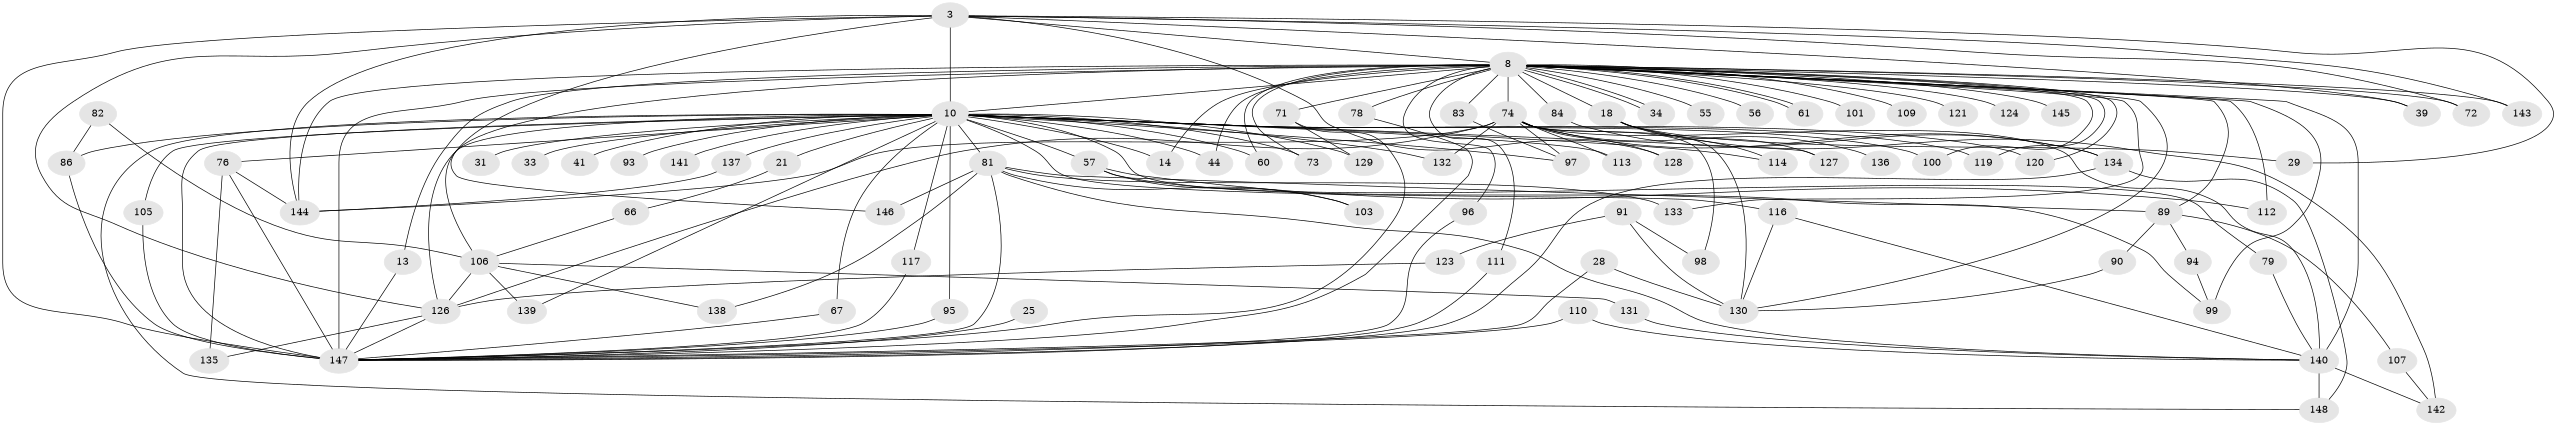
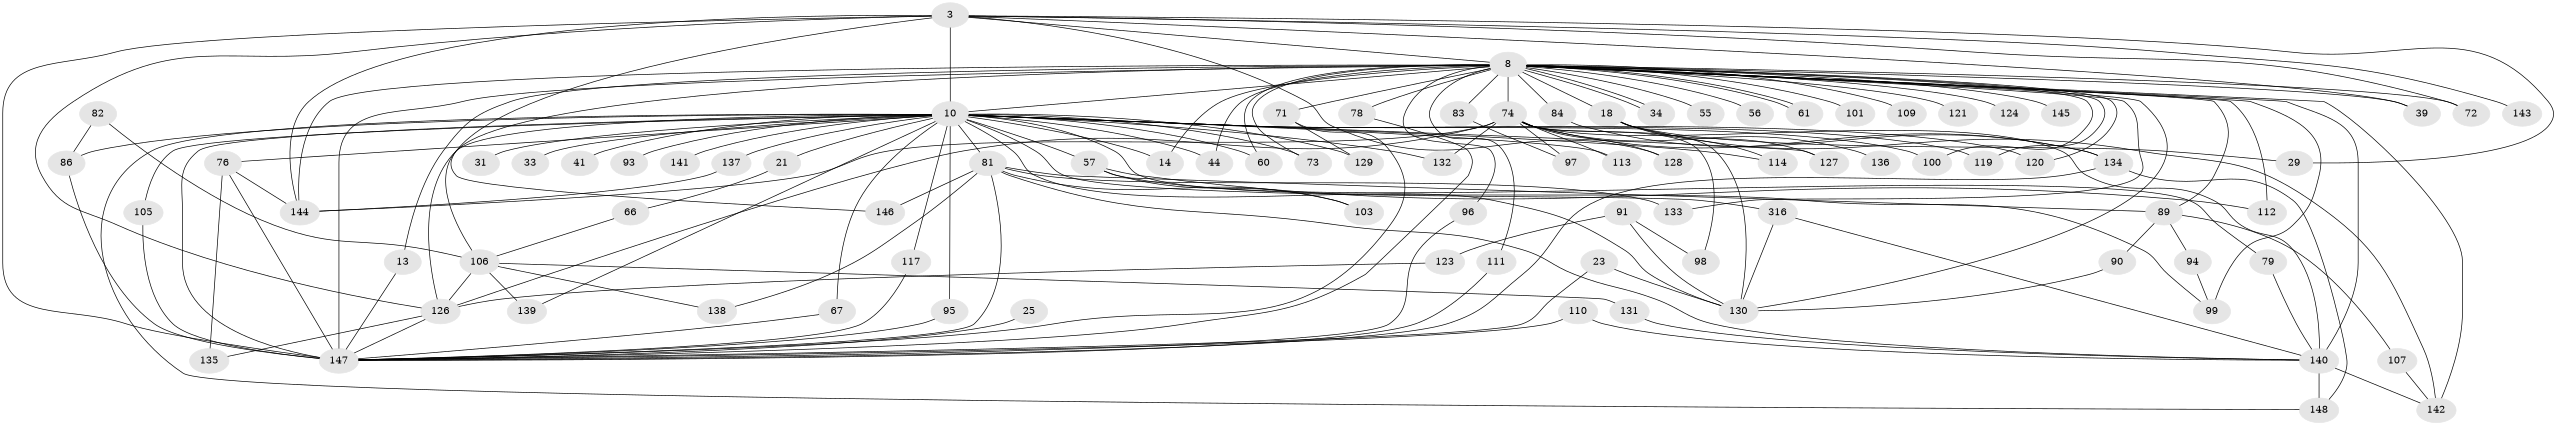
edge "8" -- "143": now "8" -- "142"
edge "10" -- "97": now "10" -- "130"
node "116": label "116" -> "316"
node "28": label "28" -> "23"
